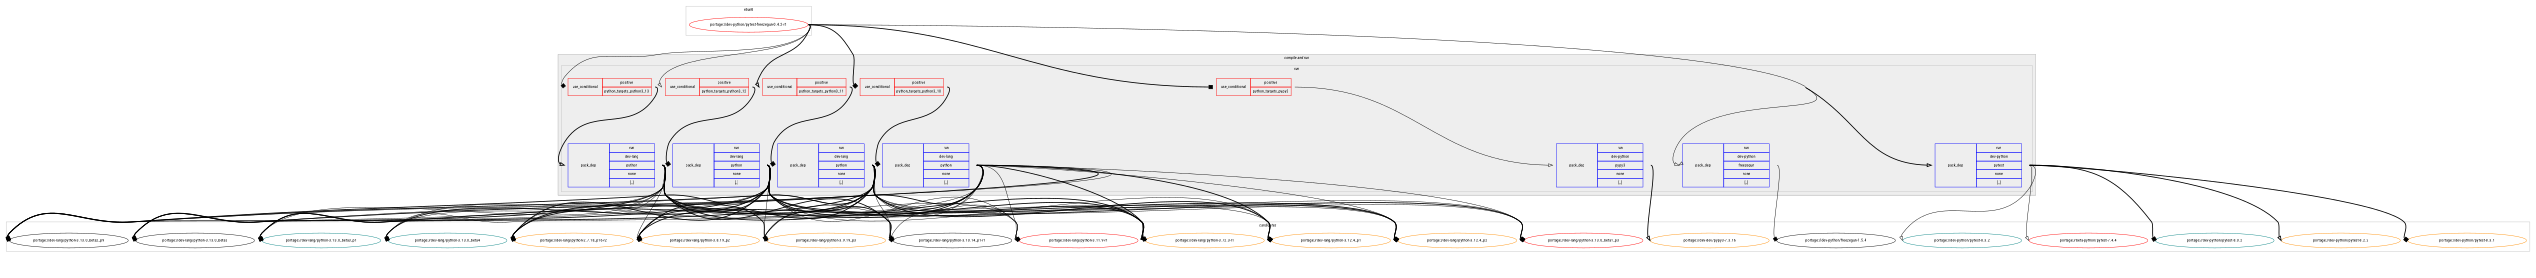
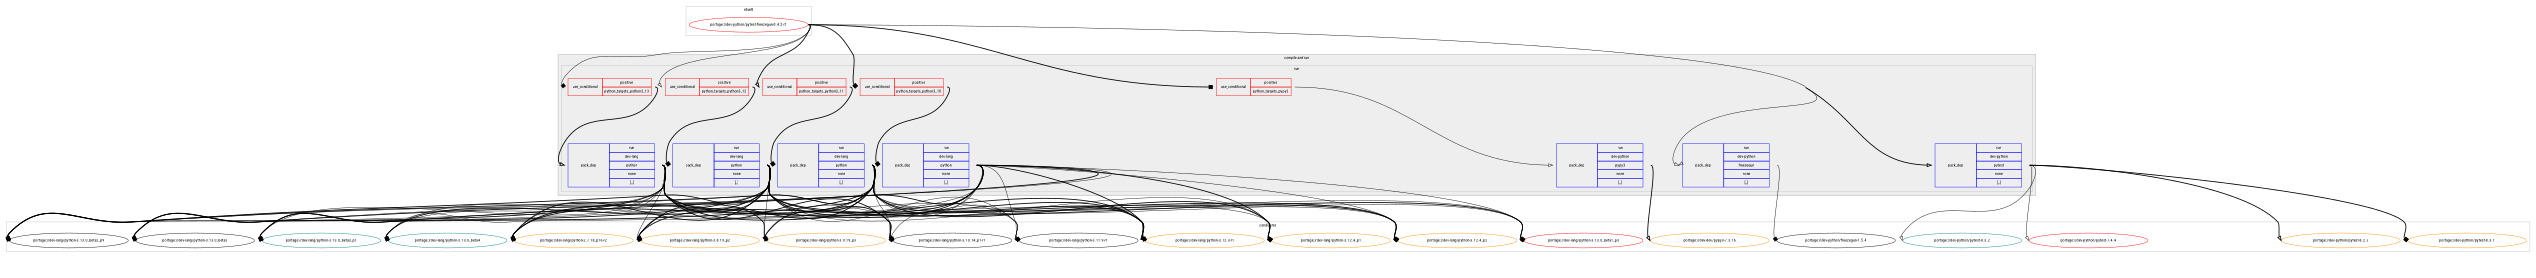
node "portage://dev-lang/python-3.11.9-r1": color red -> black
node "portage://beta-python/pytest-7.4.4": label "portage://beta-python/pytest-7.4.4" -> "portage://dev-python/pytest-7.4.4"
node "portage://dev-python/pytest-8.0.2": removed
